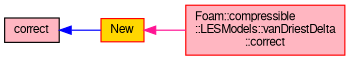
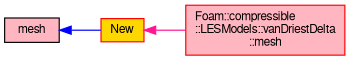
node "correct": label "correct" -> "mesh"
node "Foam::compressible ::LESModels::vanDriestDelta ::correct": label "Foam::compressible ::LESModels::vanDriestDelta ::correct" -> "Foam::compressible ::LESModels::vanDriestDelta ::mesh"
